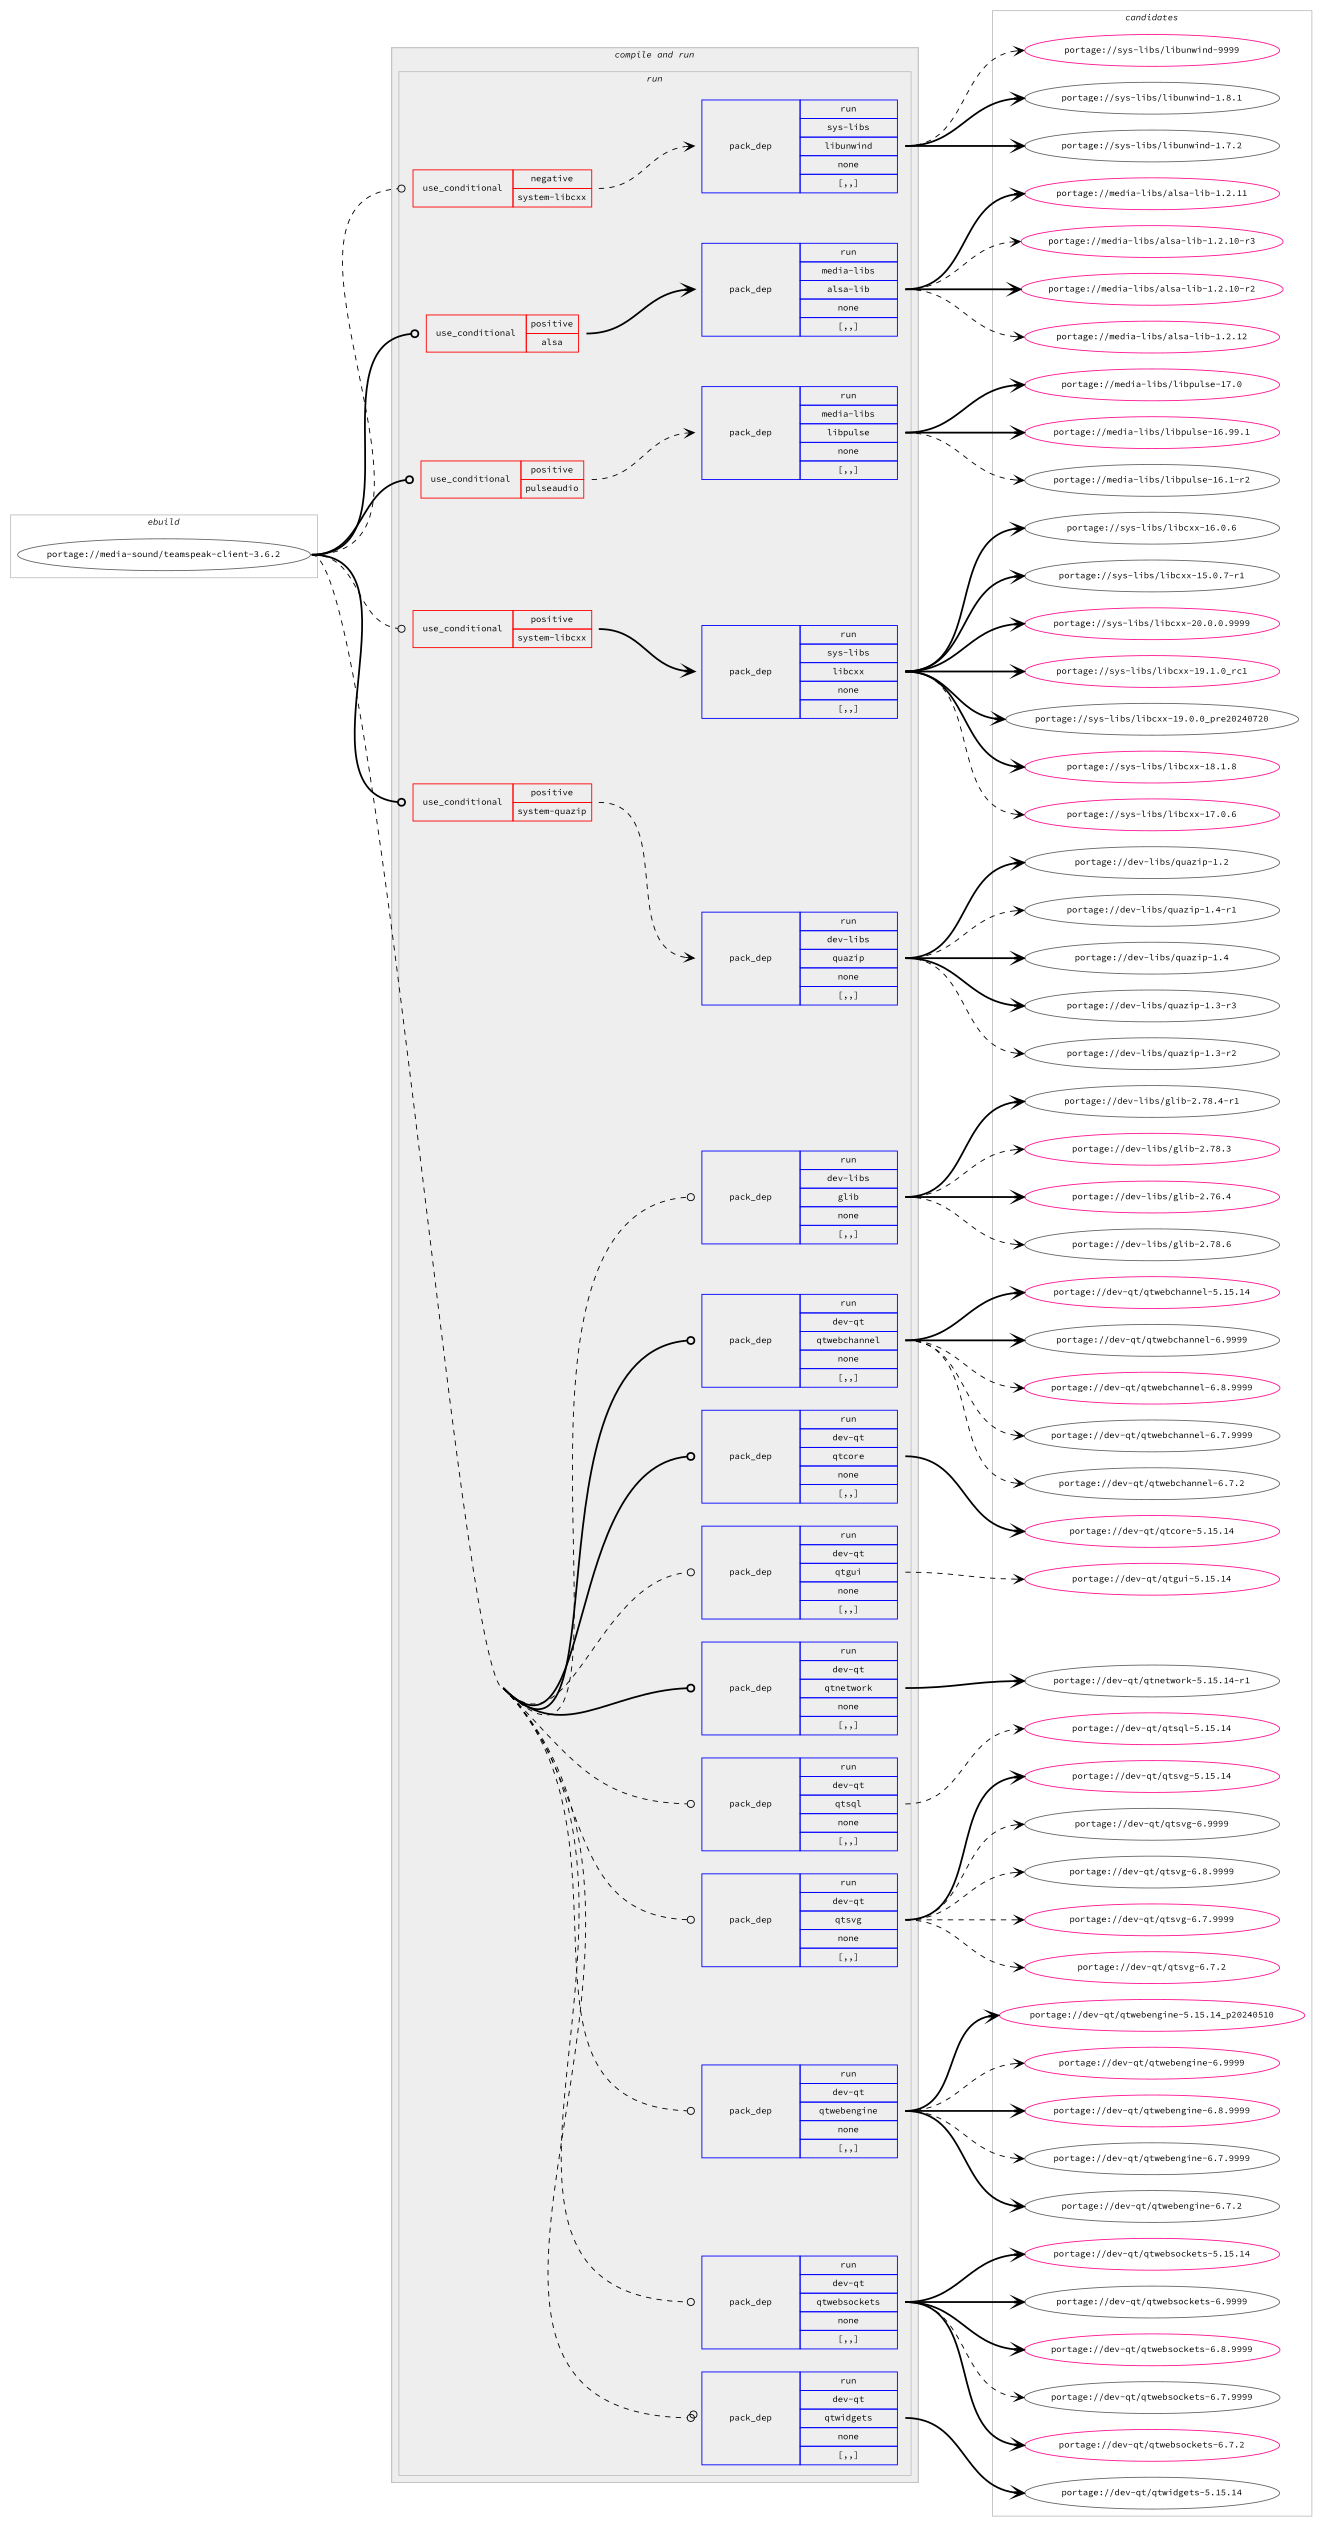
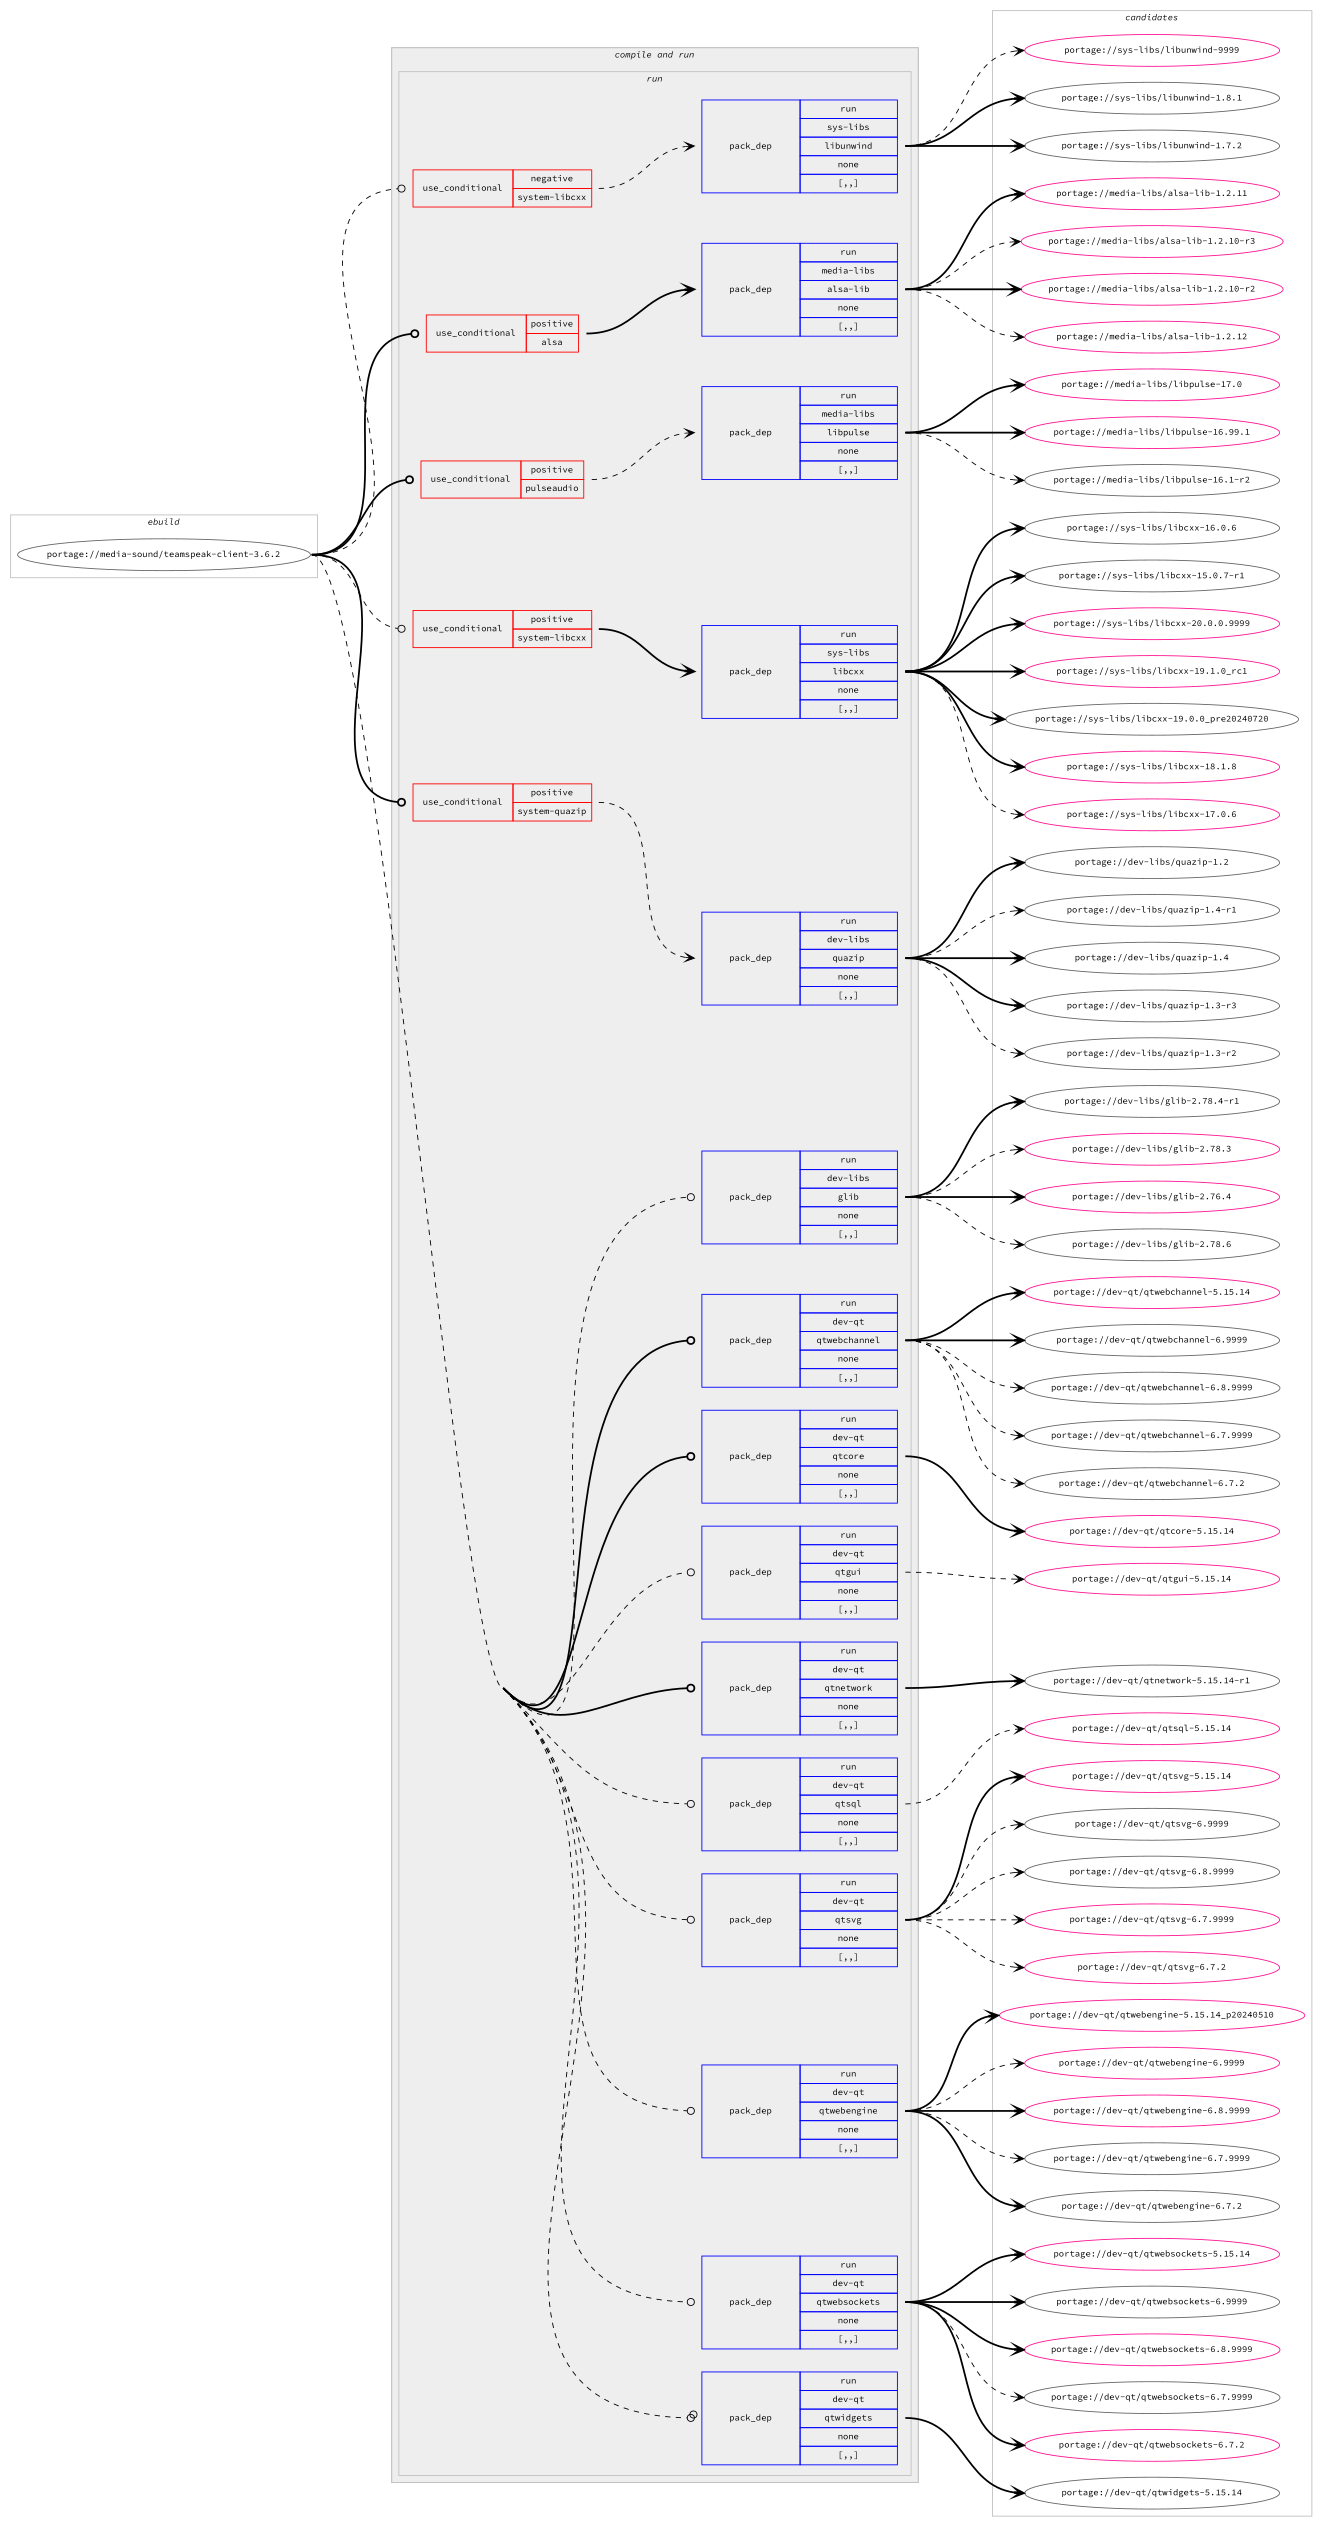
node "portage://dev-qt/qtwebchannel-6.8.9999": color deeppink -> gray40
